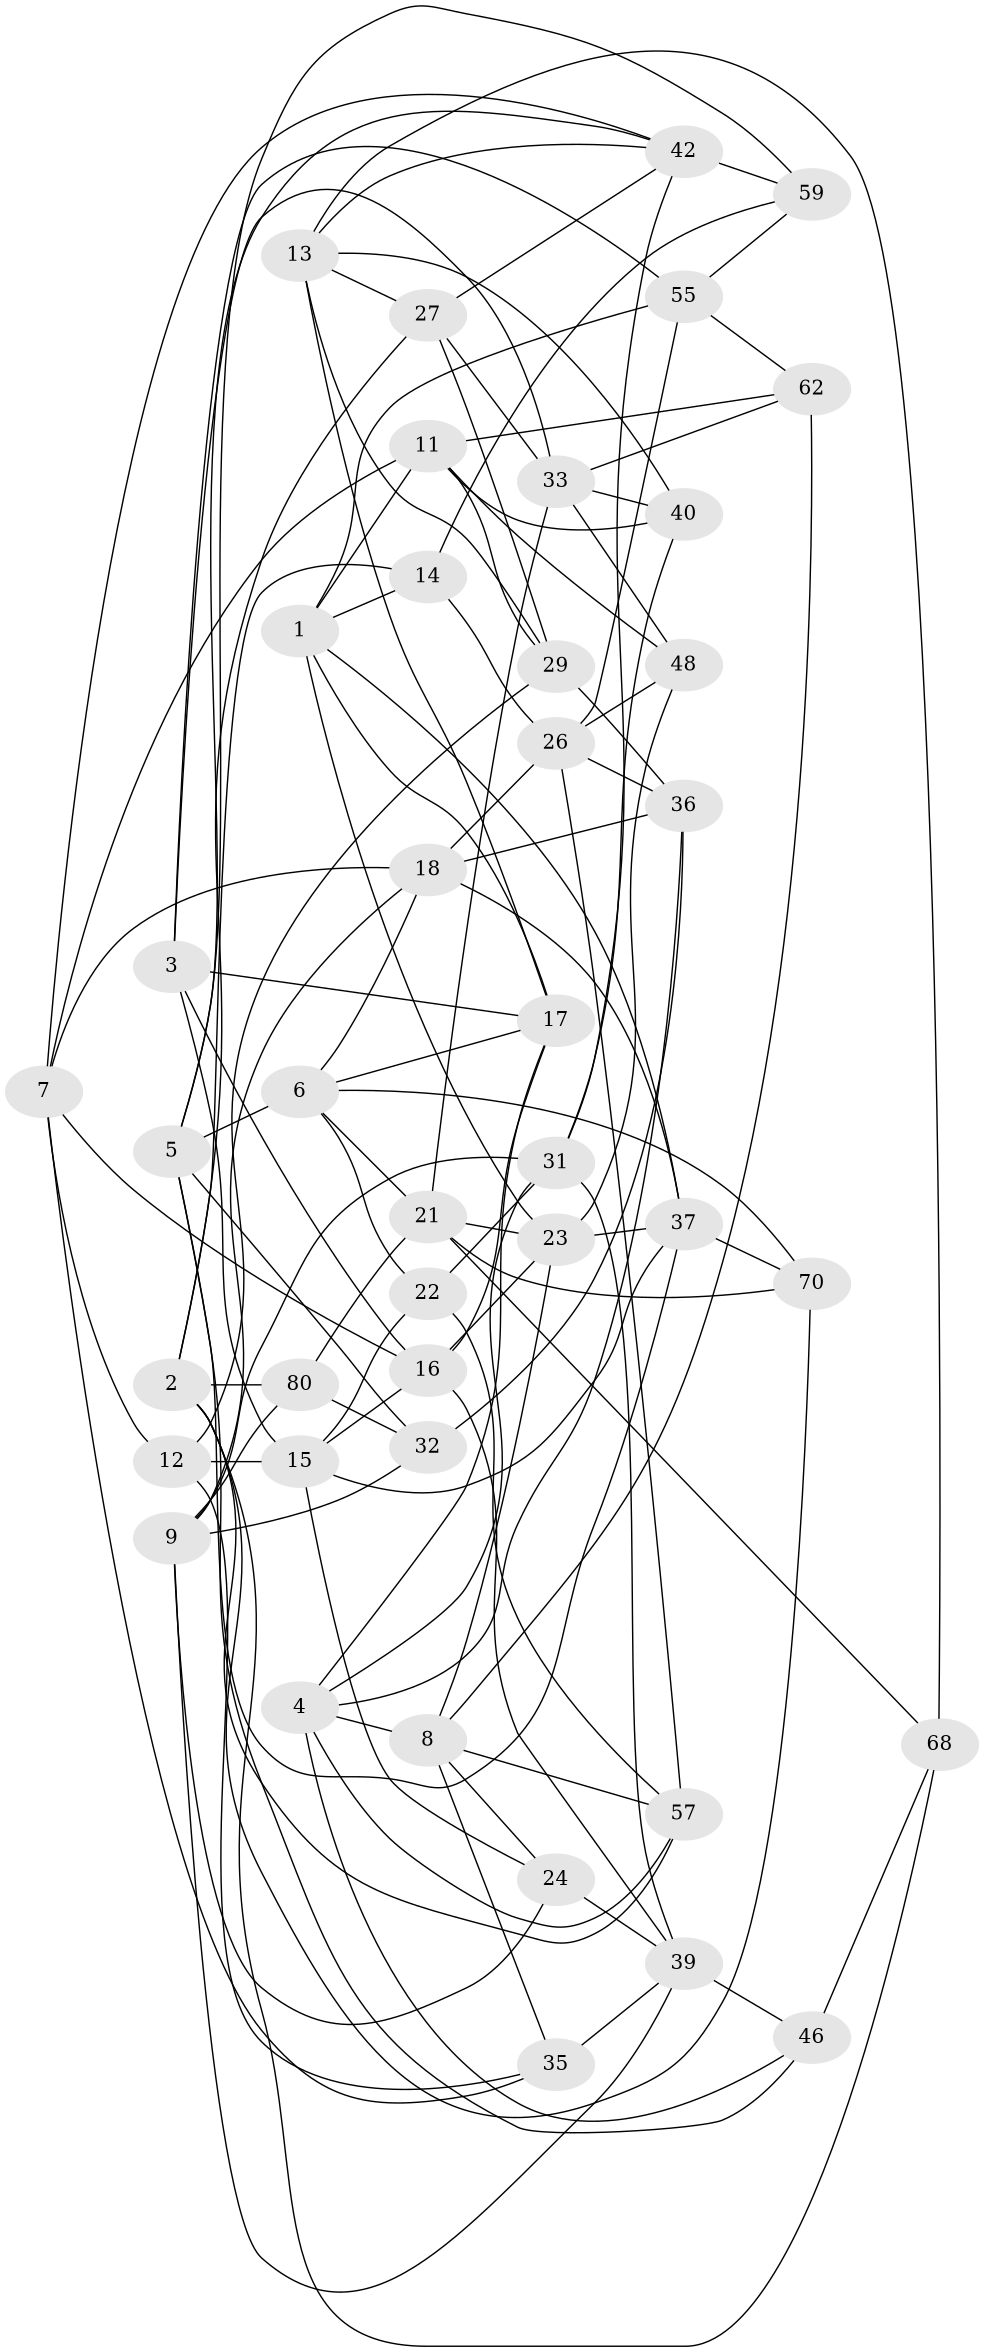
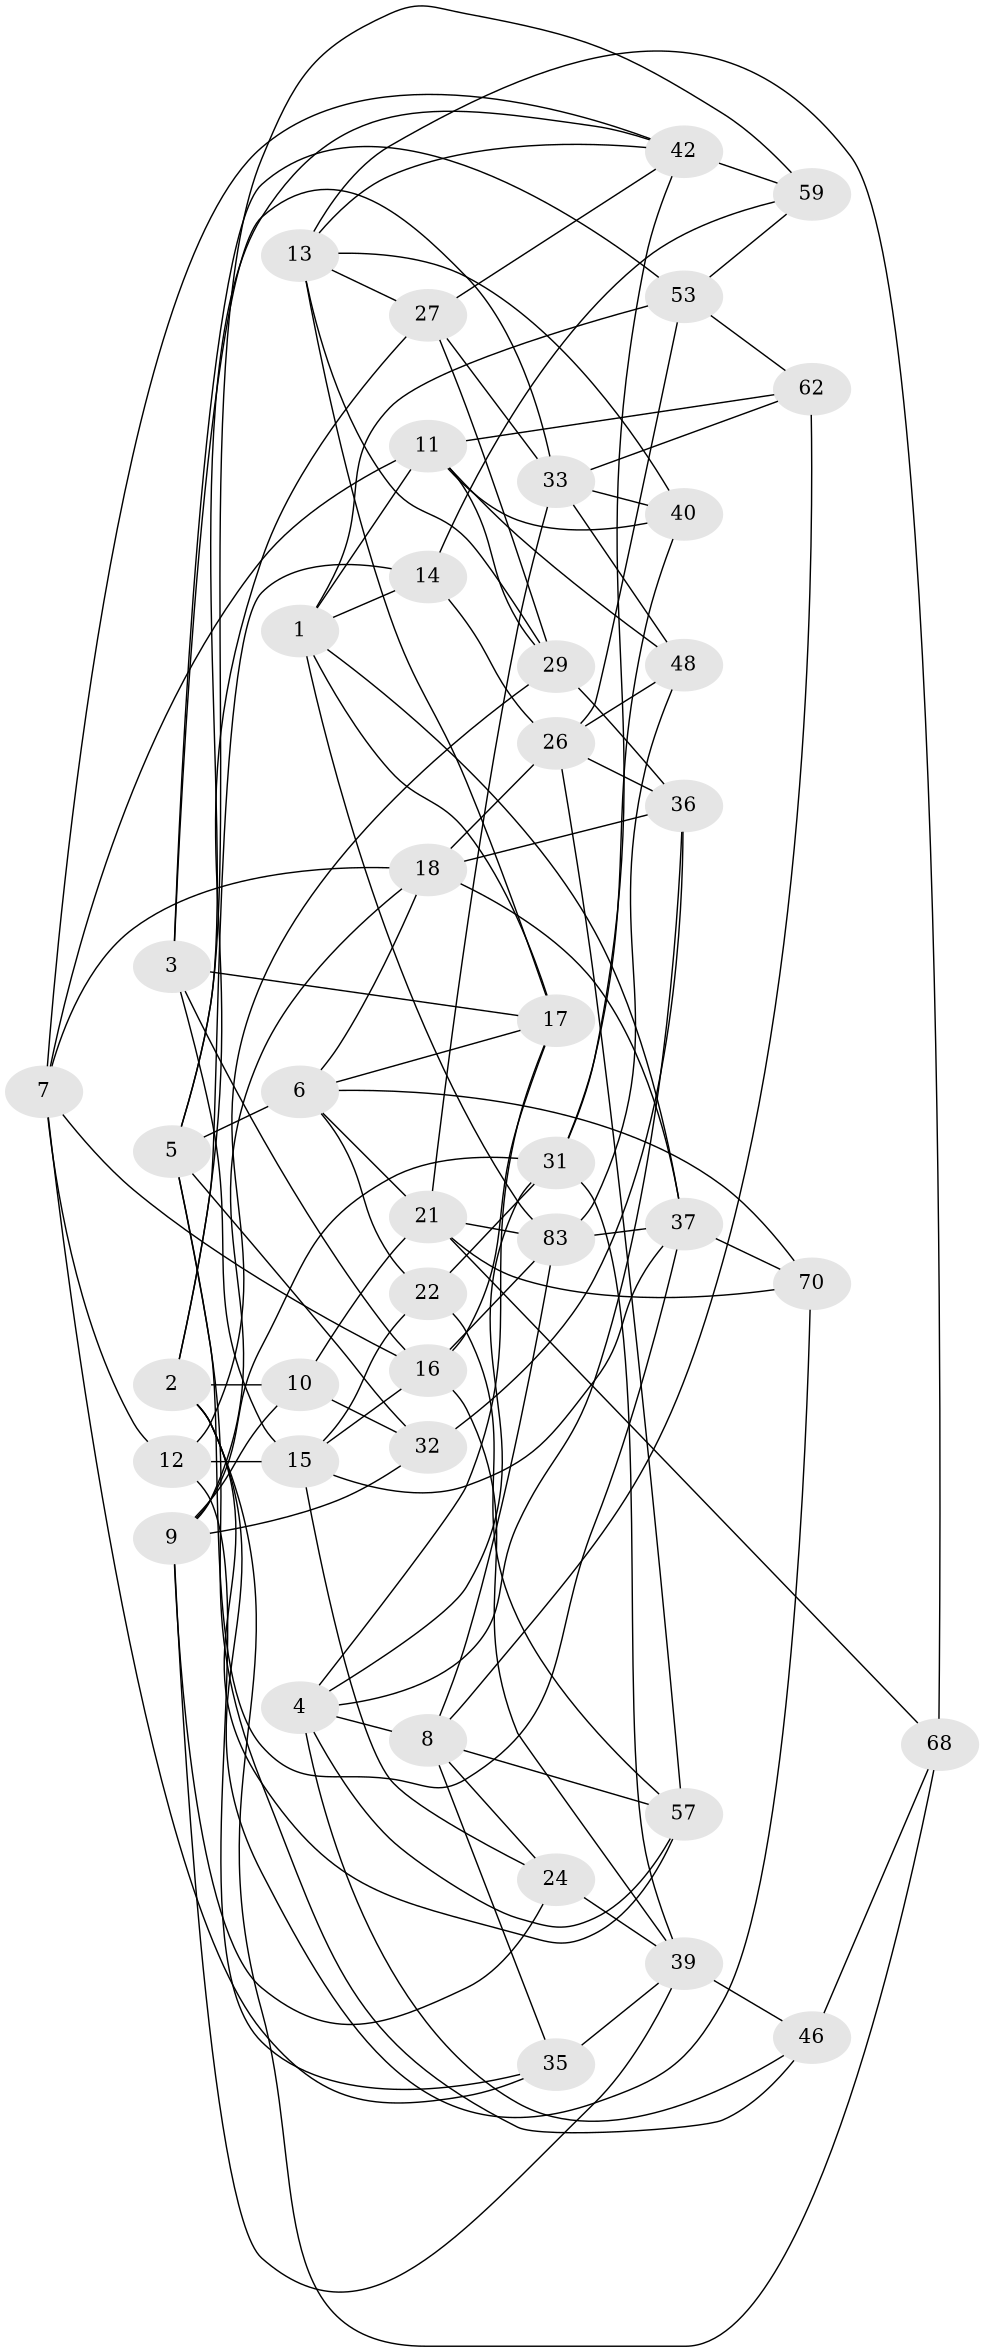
node "55": label "55" -> "53"
node "23": label "23" -> "83"
node "80": label "80" -> "10"
